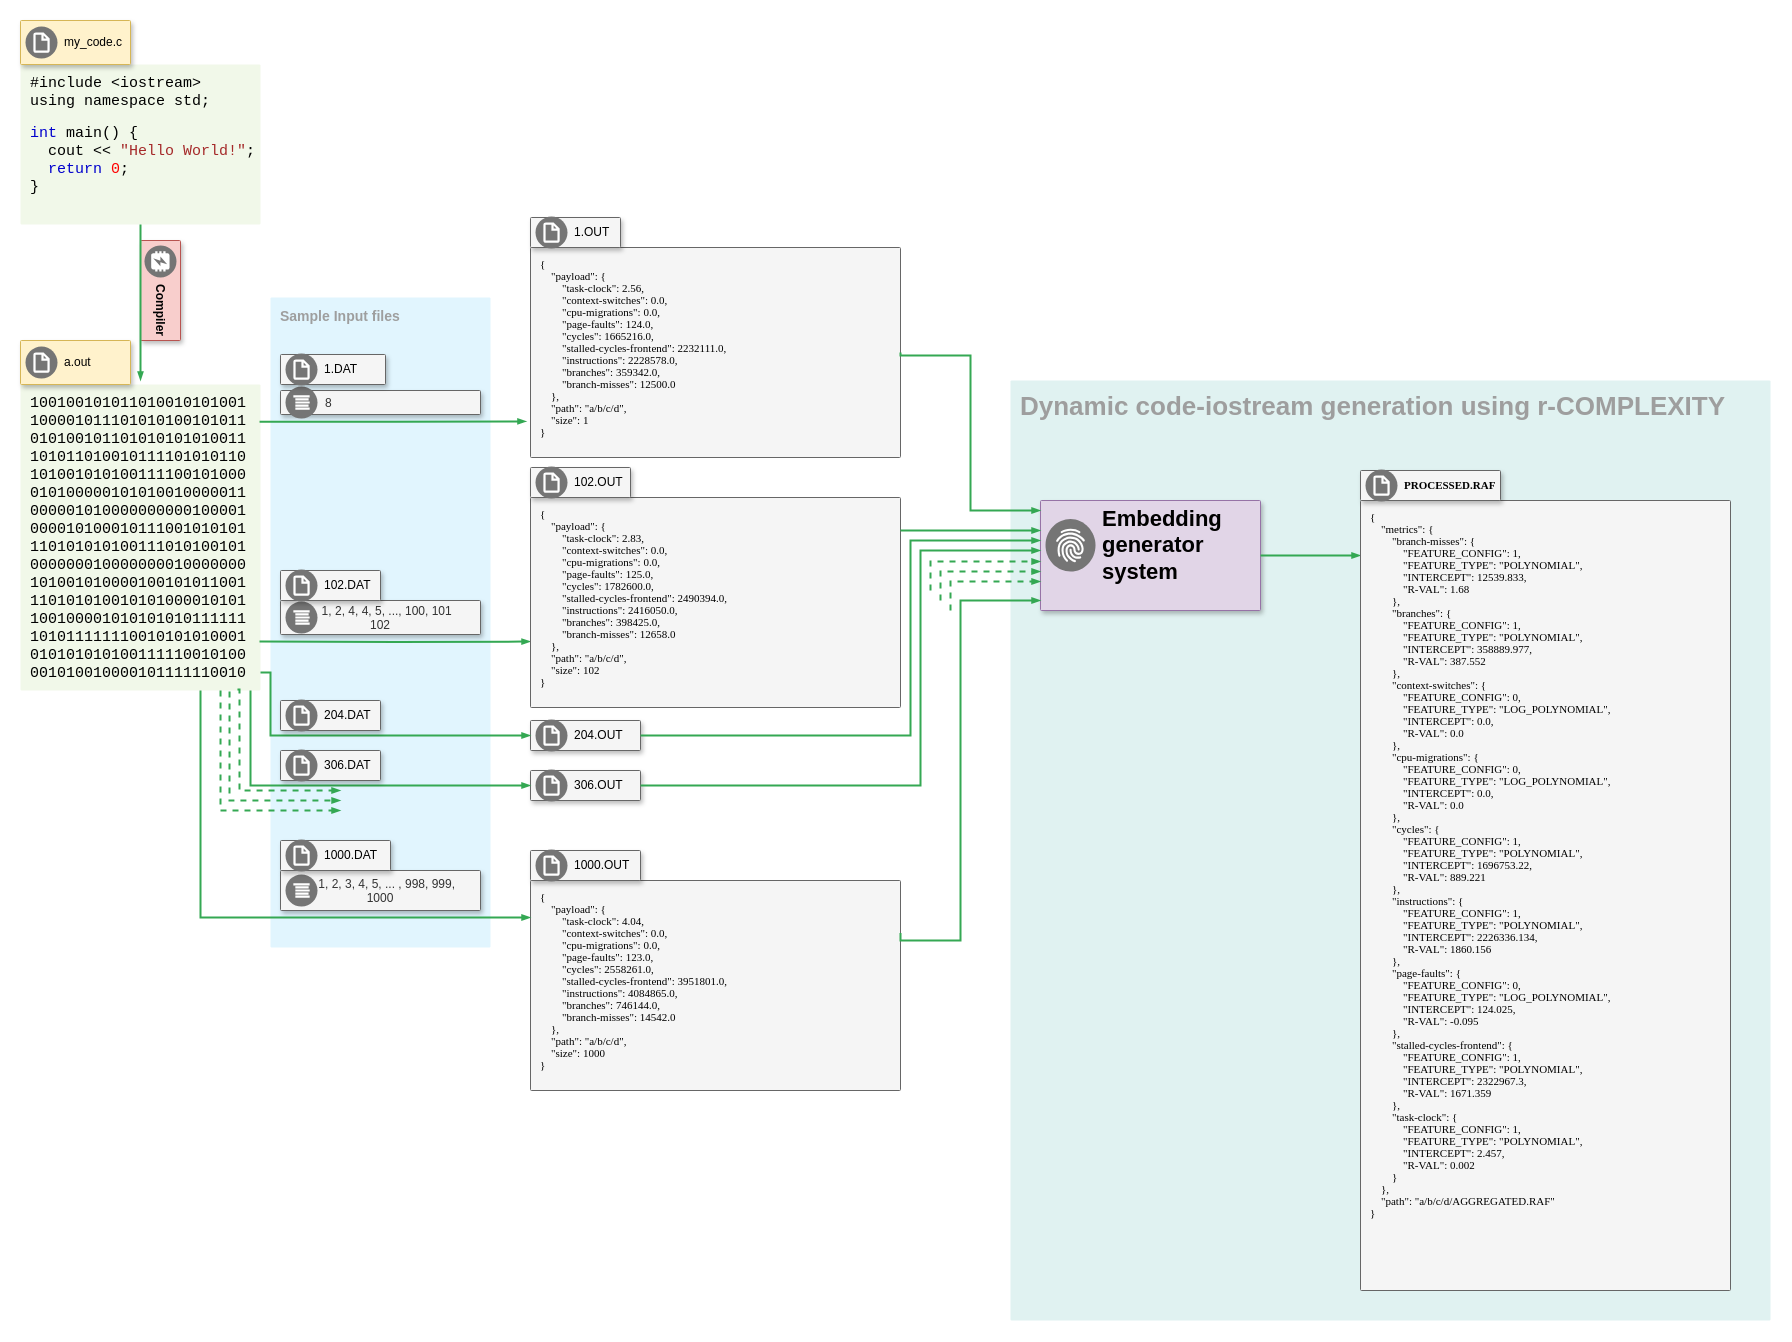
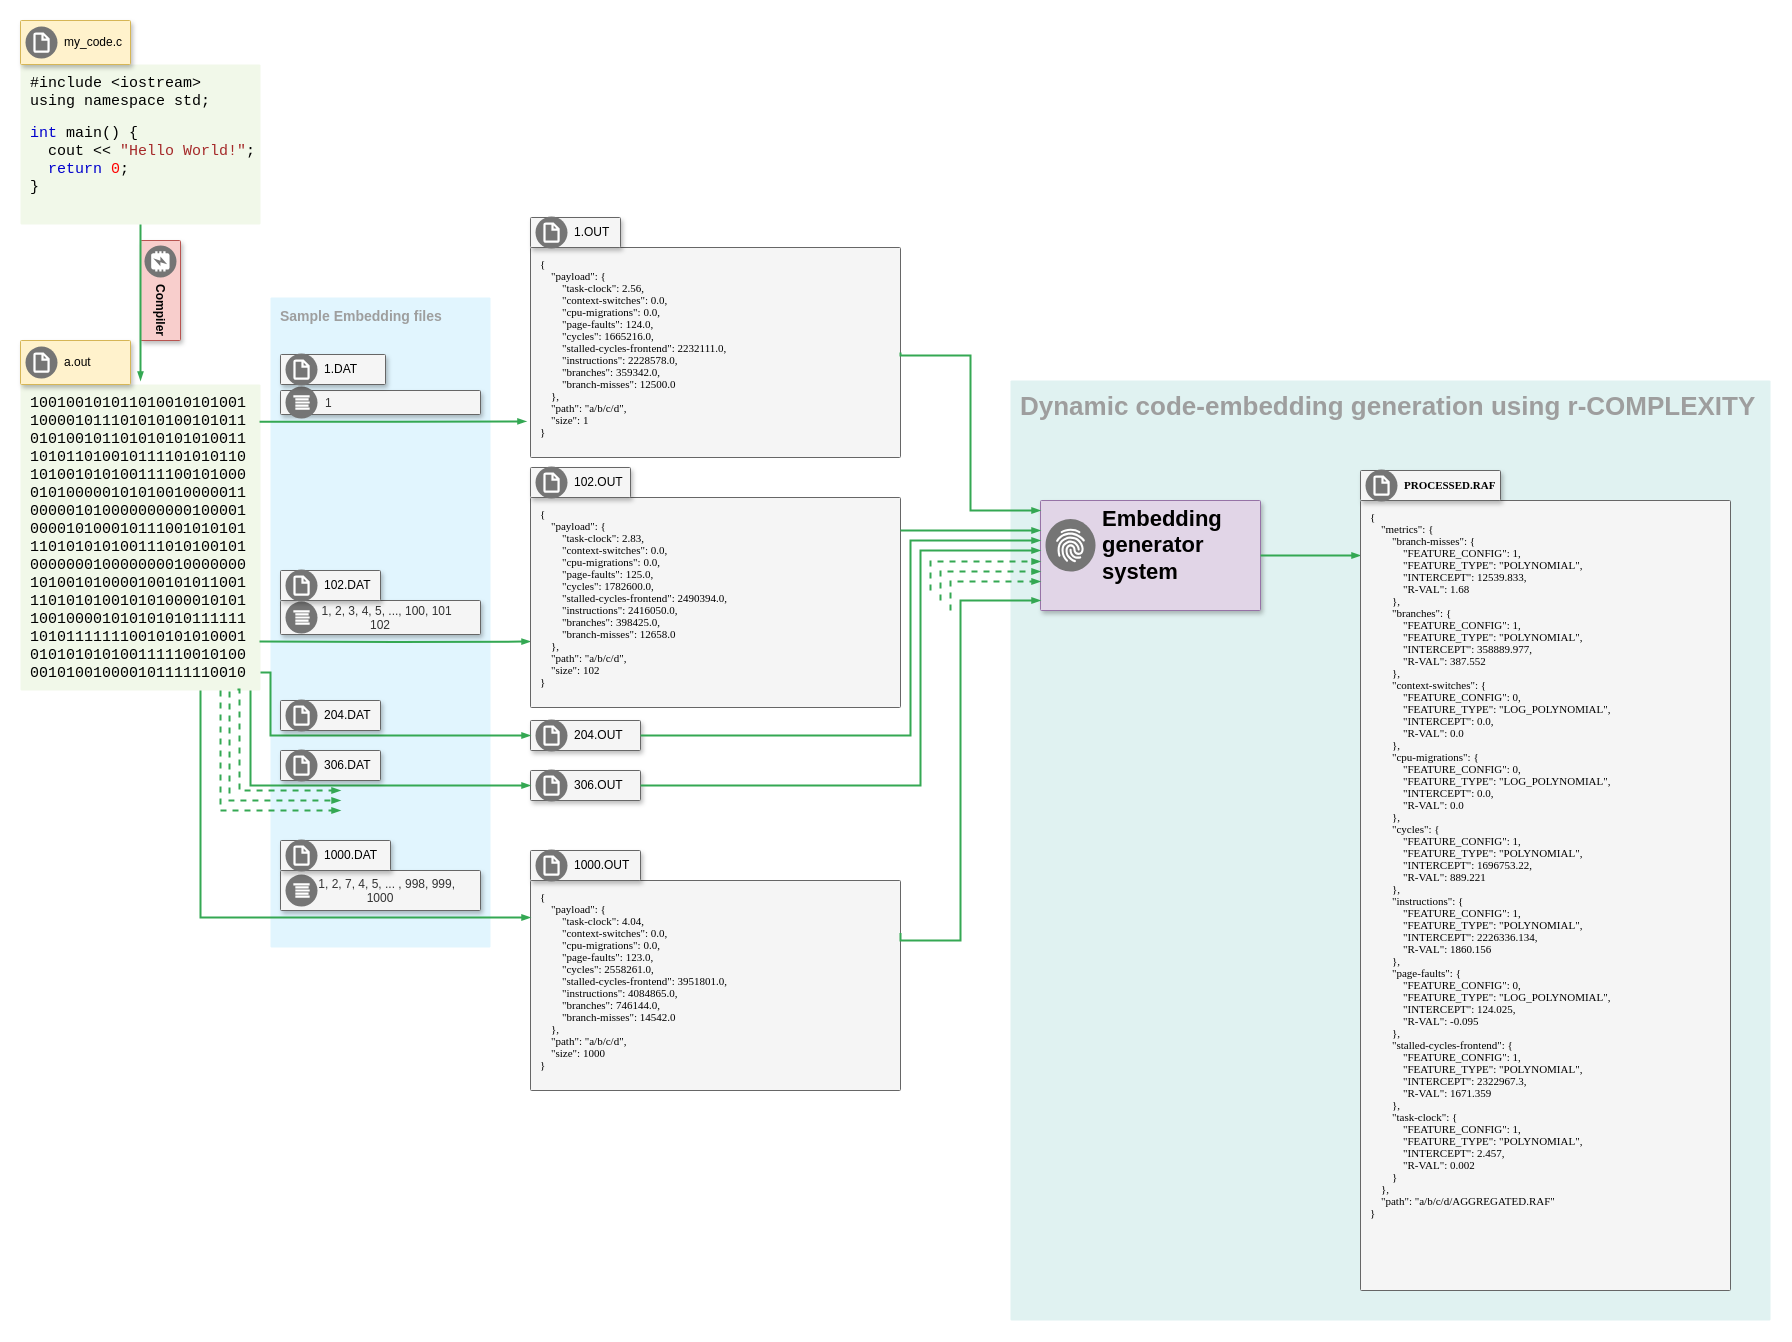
node "Sample Input files": label "Sample Input files" -> "Sample Embedding files"
node "Dynamic code-iostream generation using r-COMPLEXITY": label "Dynamic code-iostream generation using r-COMPLEXITY" -> "Dynamic code-embedding generation using r-COMPLEXITY"
node "8": label "8" -> "1"
node "1, 2, 4, 4, 5, ..., 100, 101 102": label "1, 2, 4, 4, 5, ..., 100, 101 102" -> "1, 2, 3, 4, 5, ..., 100, 101 102"
node "1, 2, 3, 4, 5, ... , 998, 999, 1000": label "1, 2, 3, 4, 5, ... , 998, 999, 1000" -> "1, 2, 7, 4, 5, ... , 998, 999, 1000"
